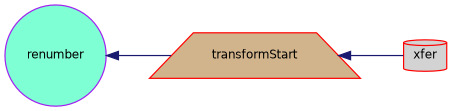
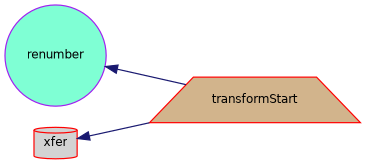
edge "xfer" -> "transformStart": reversed
